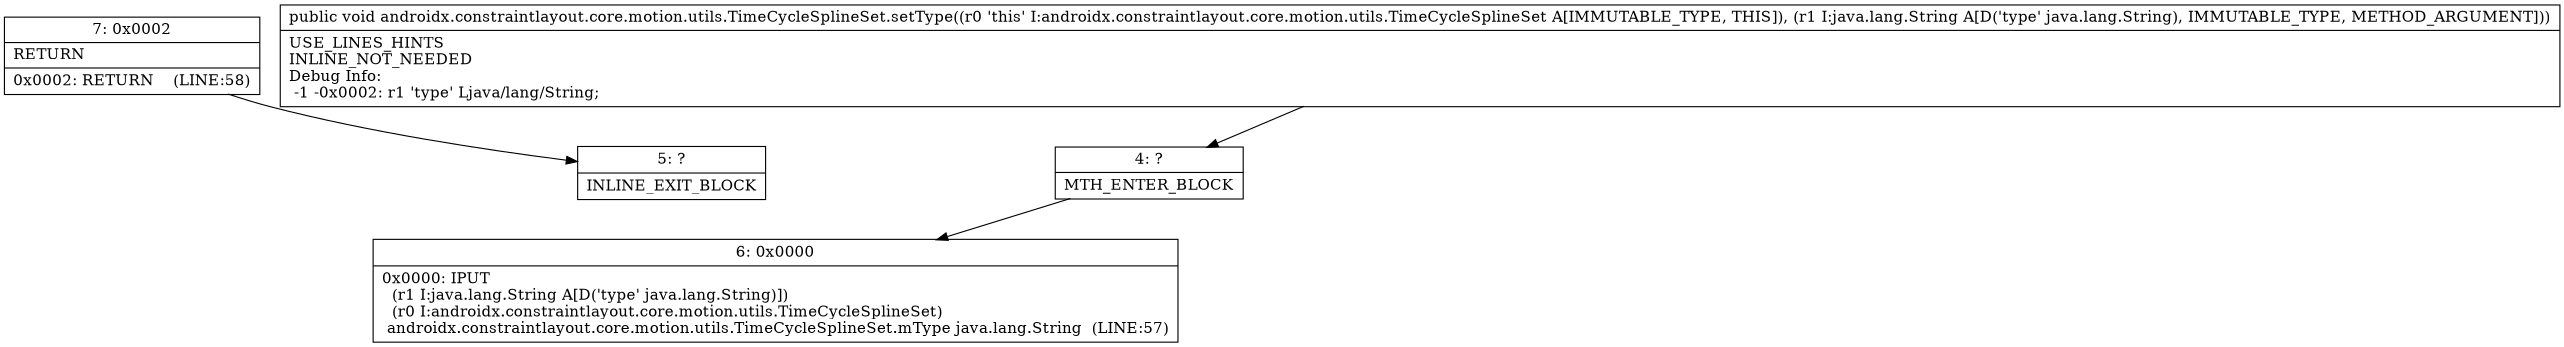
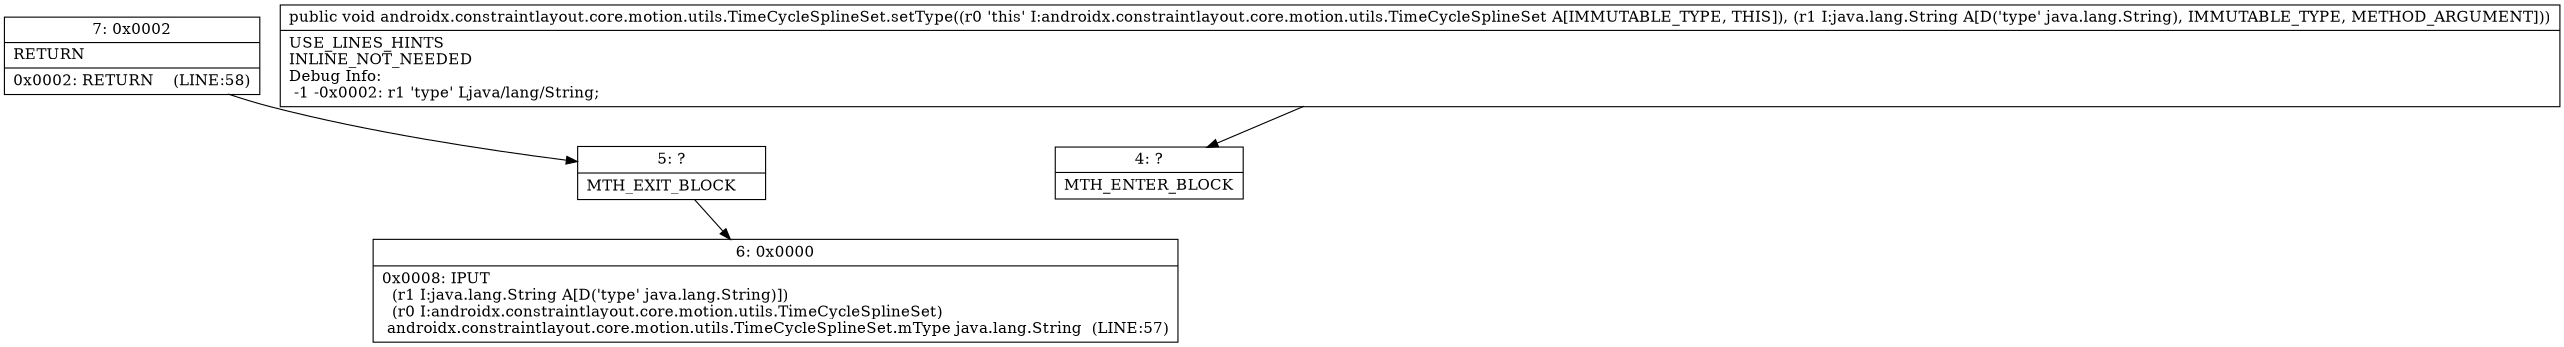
node "5: ?": text "INLINE_EXIT_BLOCK" -> "MTH_EXIT_BLOCK"
edge "4: ?" -> "6: 0x0000": now "5: ?" -> "6: 0x0000"
node "6: 0x0000": text "0x0000: IPUT" -> "0x0008: IPUT"
